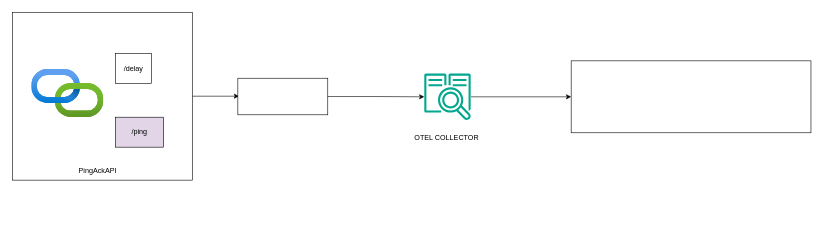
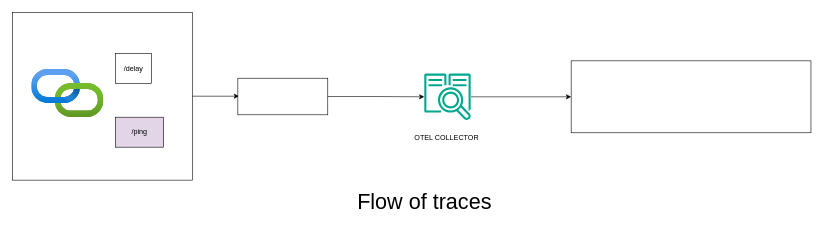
node "PingAckAPI": removed
node "Flow of traces": added
